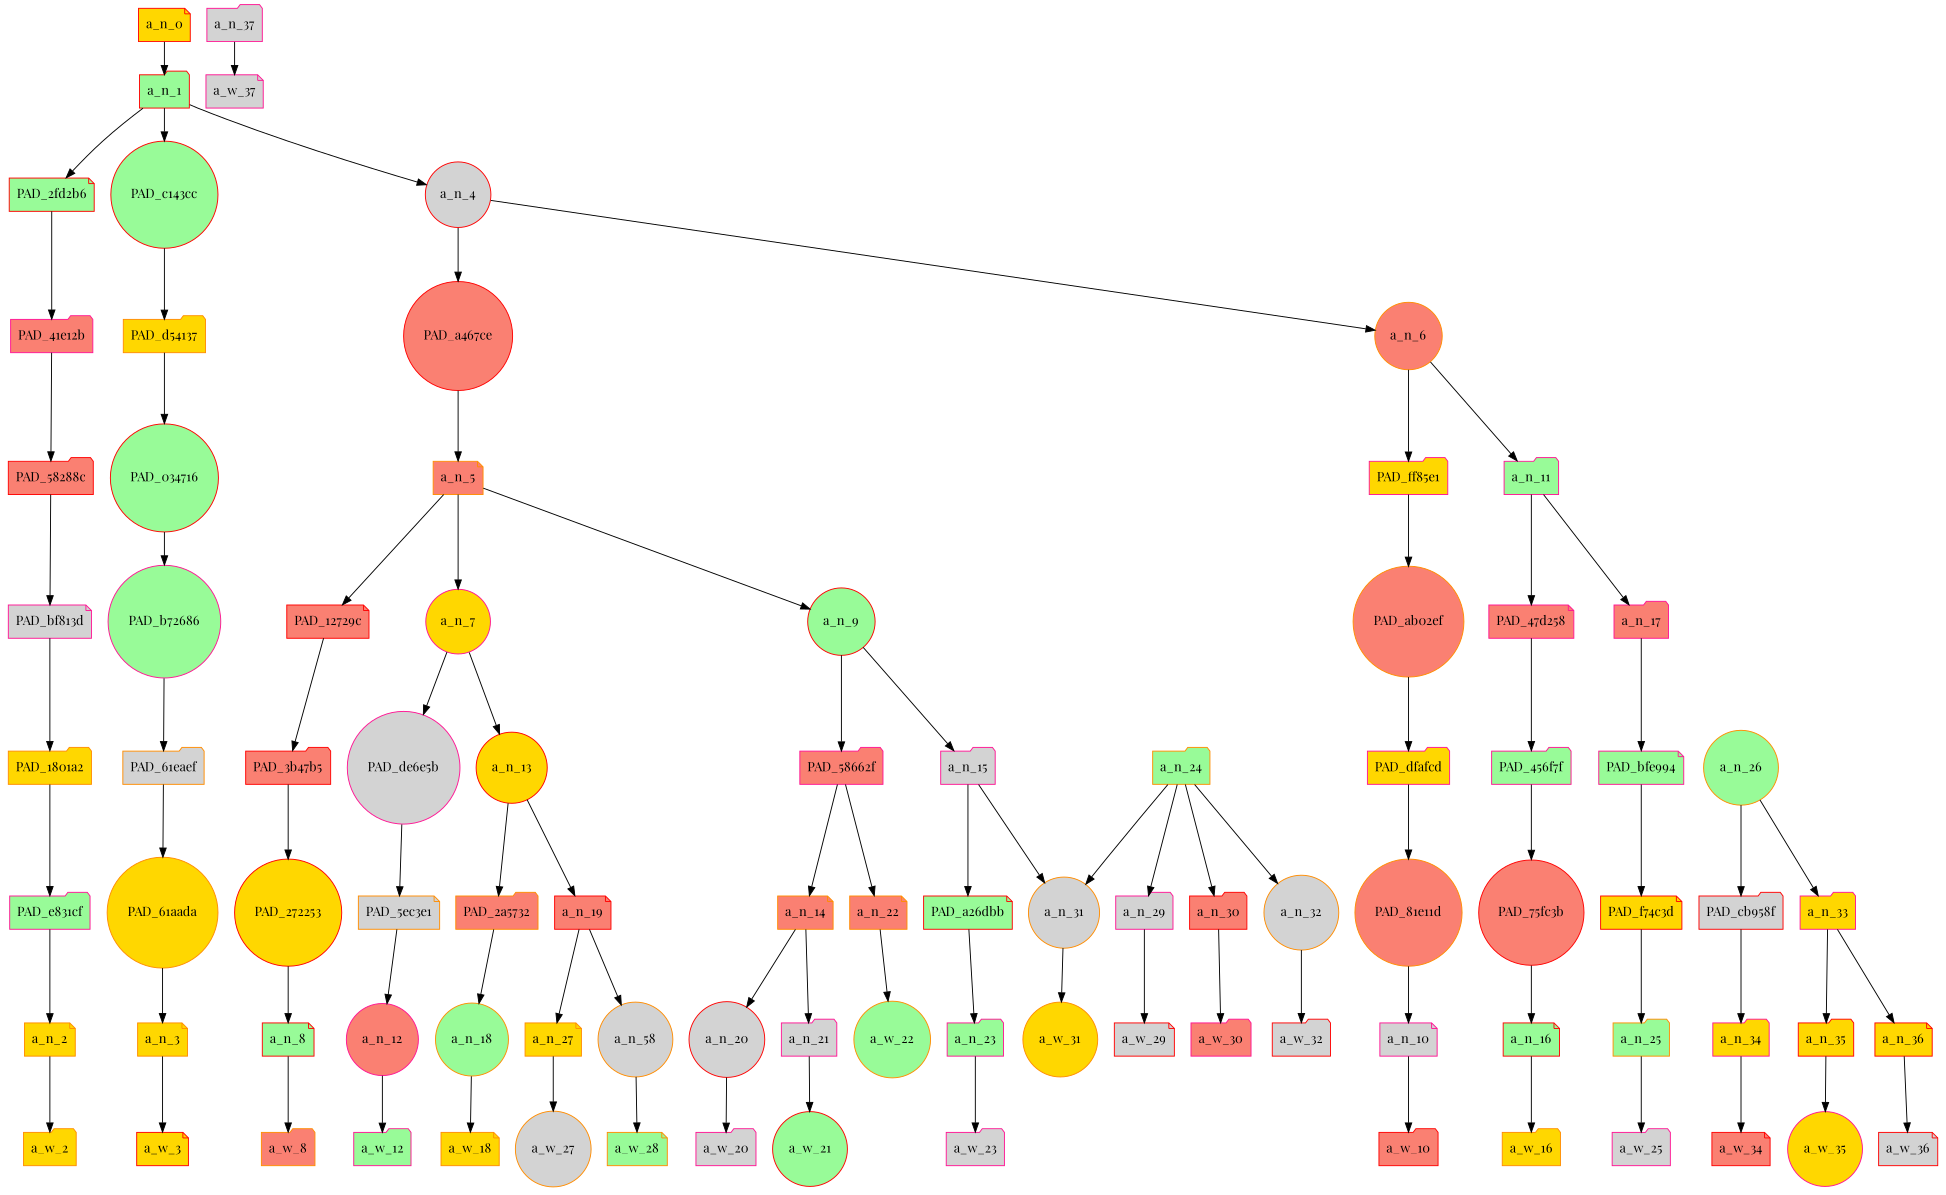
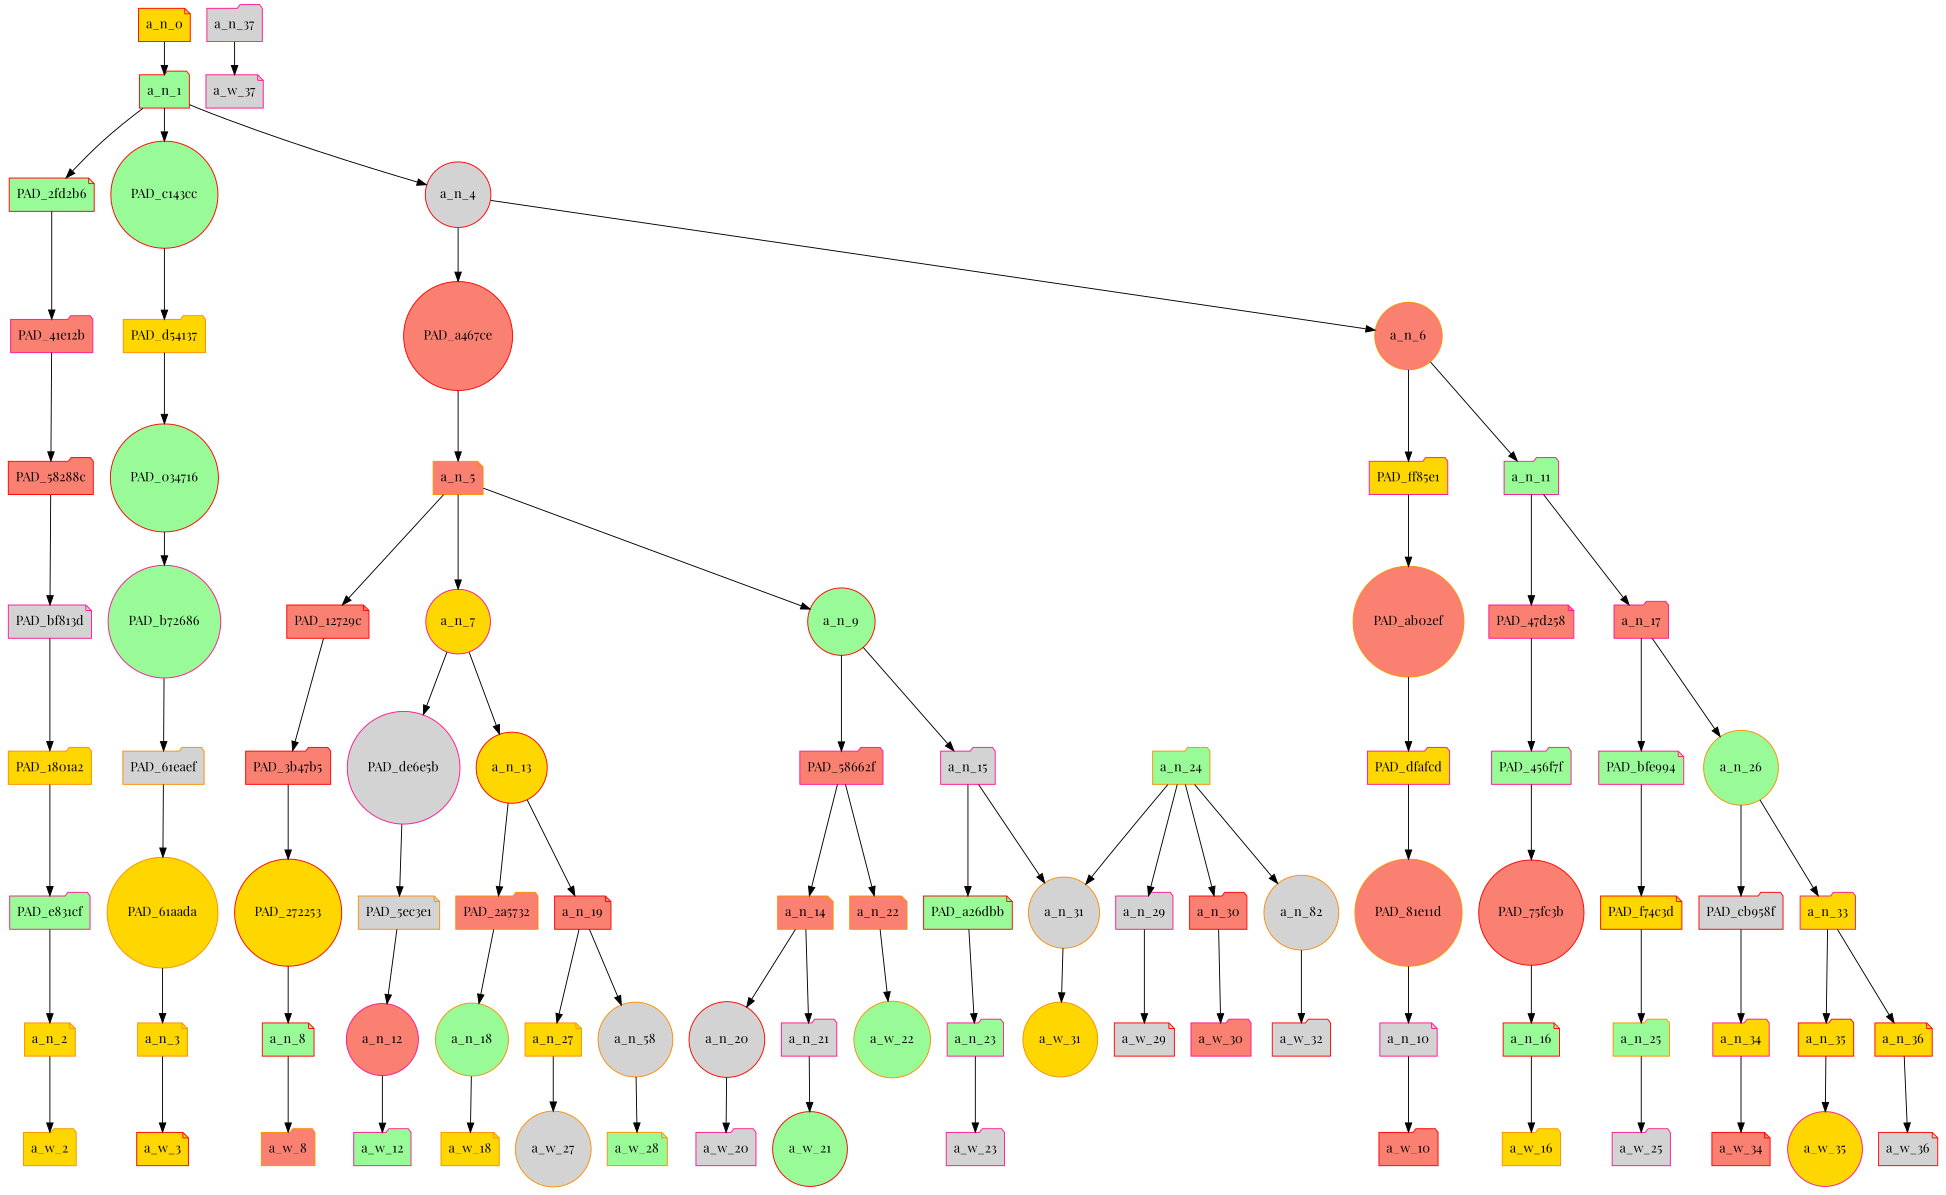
edge "a_n_17" -> "a_n_26": added
node "a_n_32": label "a_n_32" -> "a_n_82"
